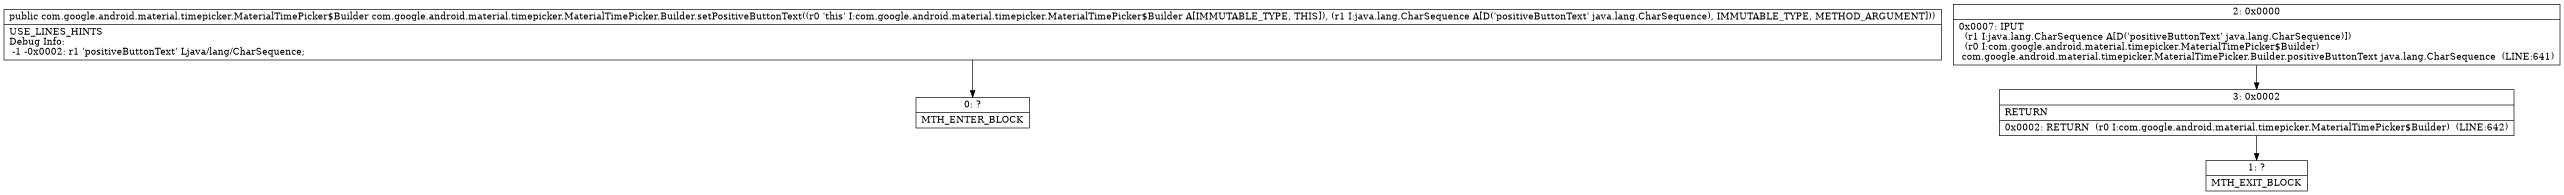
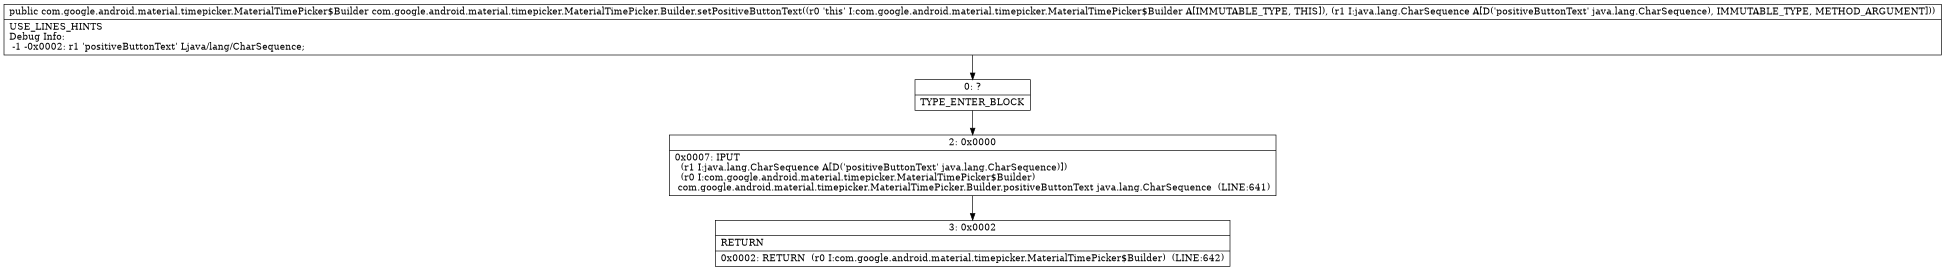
edge "0: ?" -> "2: 0x0000": added
node "0: ?": text "MTH_ENTER_BLOCK" -> "TYPE_ENTER_BLOCK"
node "1: ?": removed
